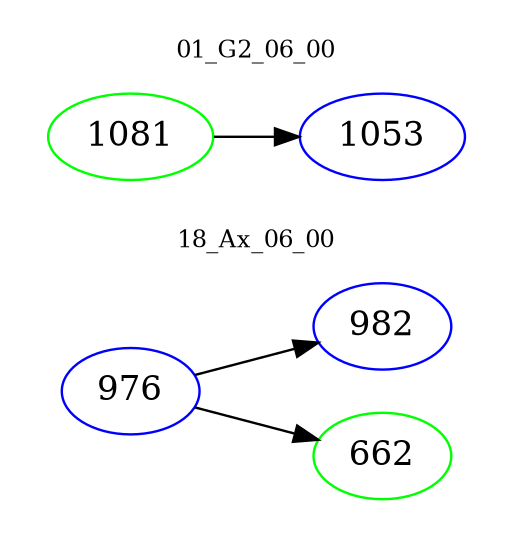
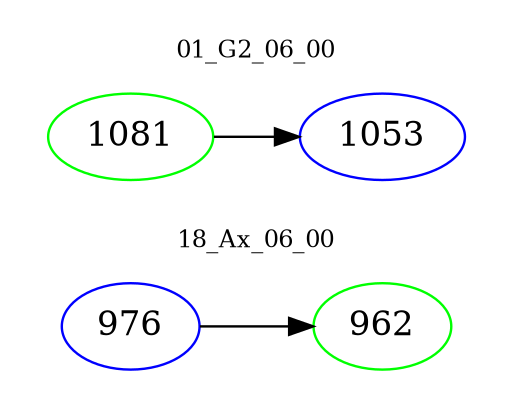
node "982": removed
node "662": label "662" -> "962"
